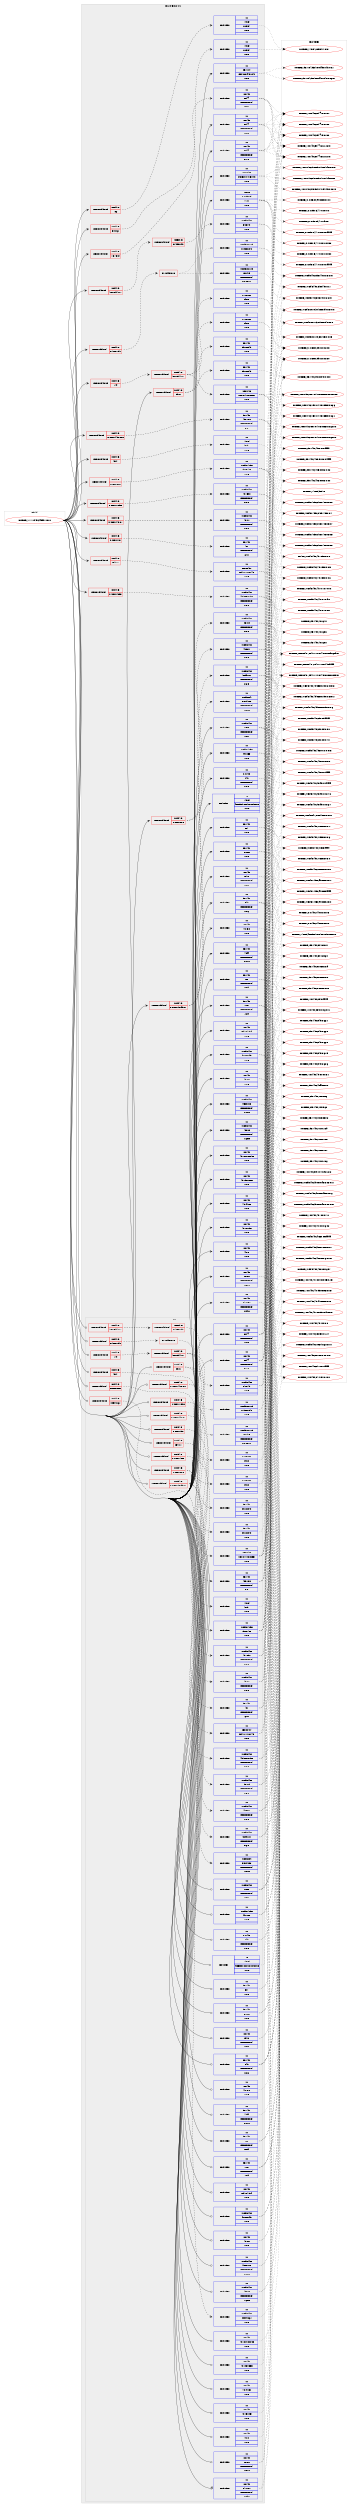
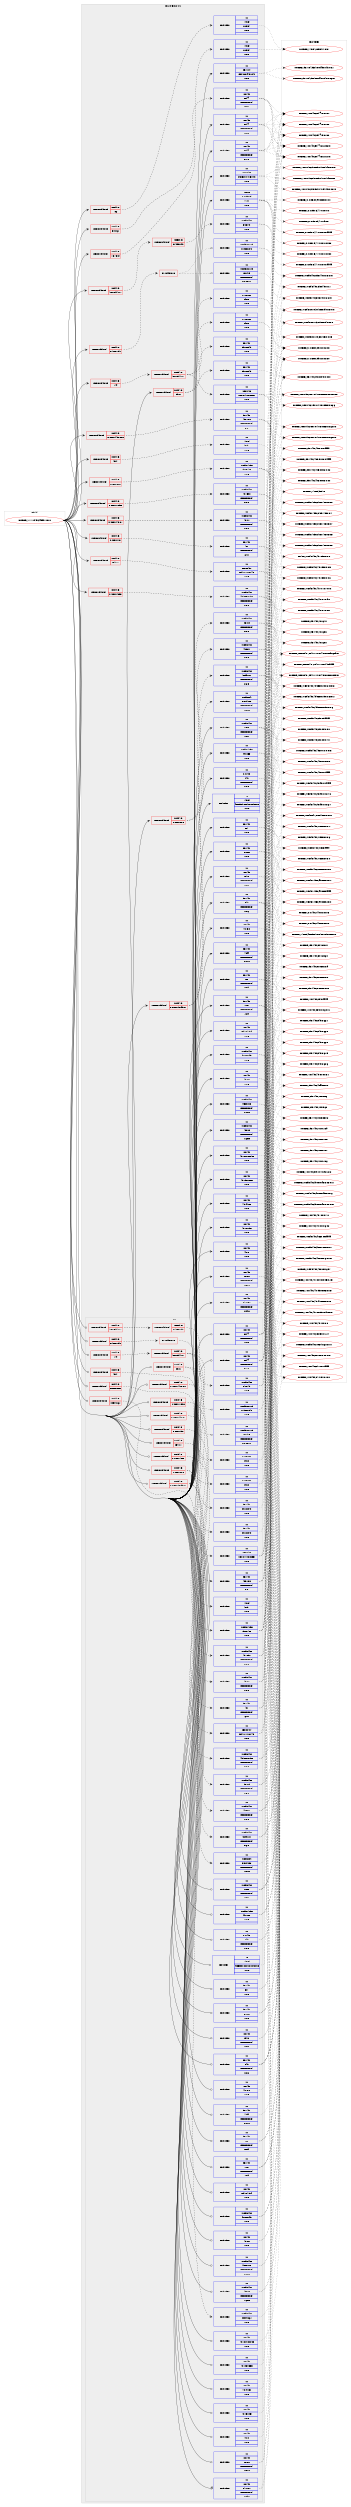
node "portage://x11-libs/gtk+-2.24.42-r1": label "portage://x11-libs/gtk+-2.24.42-r1" -> "portage://x11-libs/gtk+-2.24.32-r1"
node "portage://net-misc/networkmanager-1.26.4": removed
